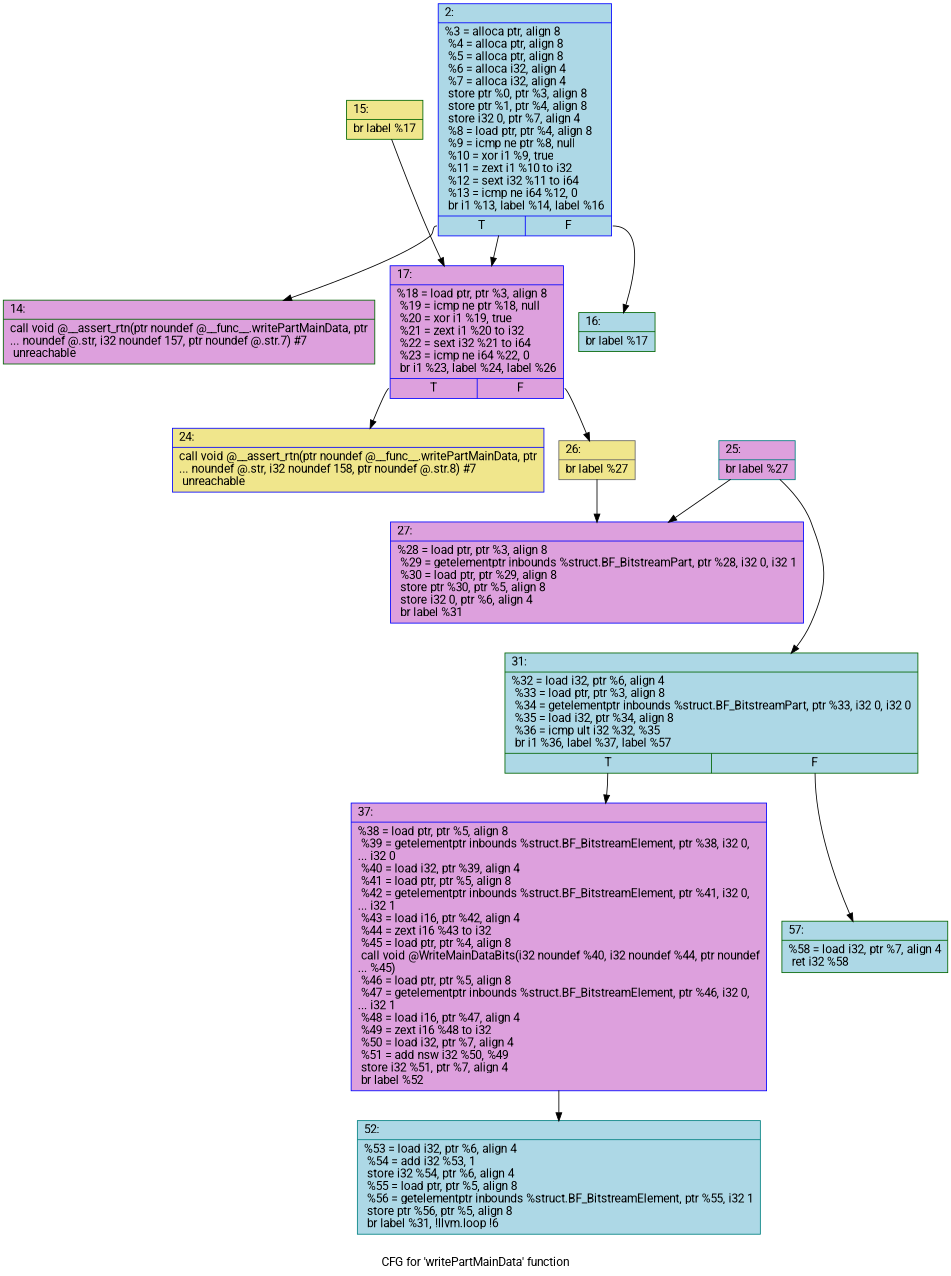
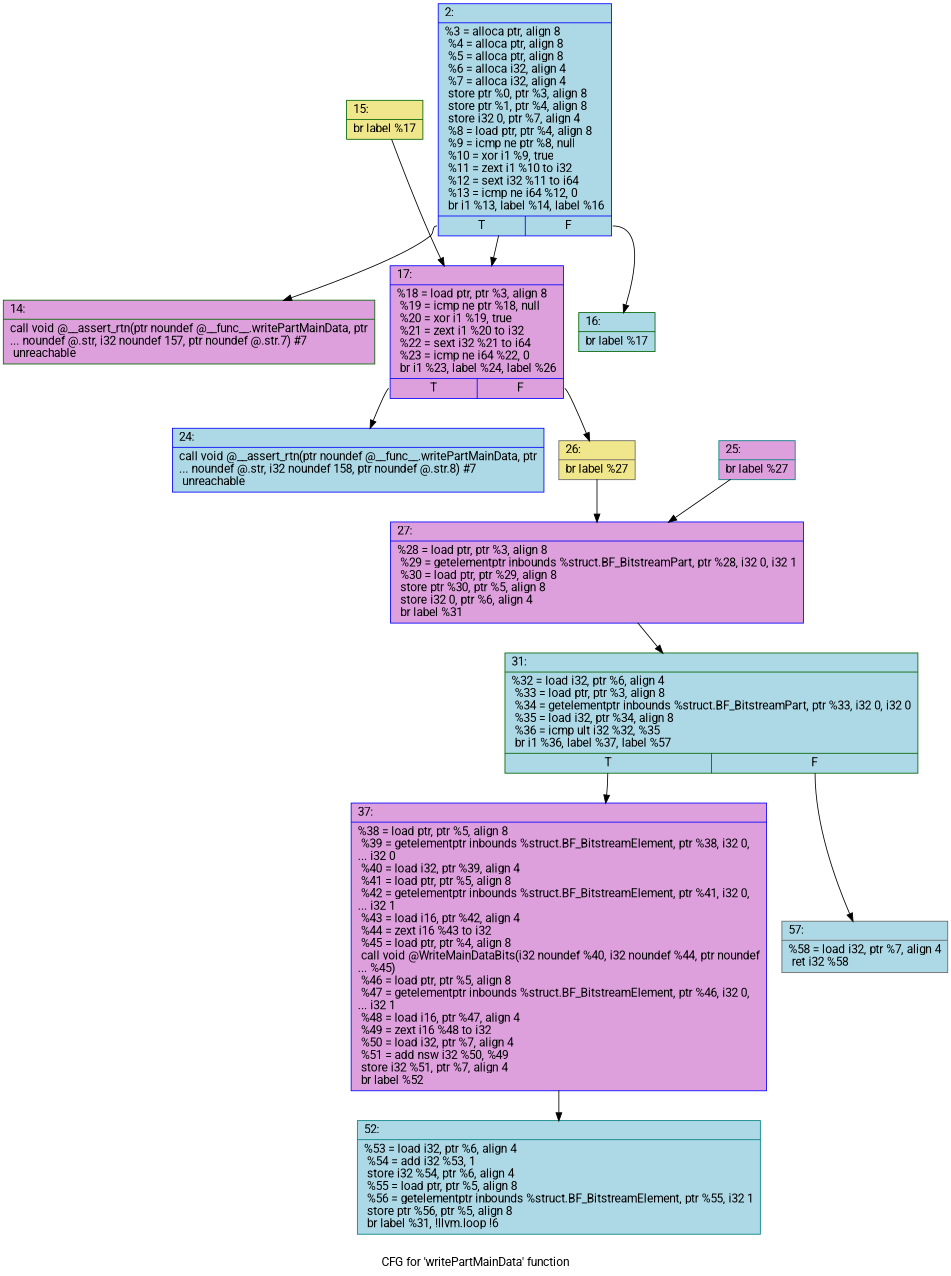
node "24:": fillcolor khaki -> lightblue
edge "25:" -> "31:": now "27:" -> "31:"
node "57:": color darkgreen -> gray40
